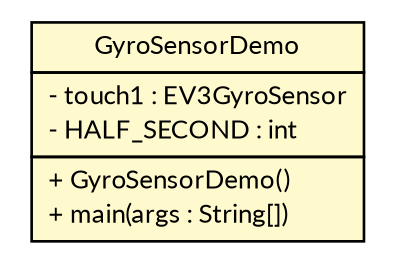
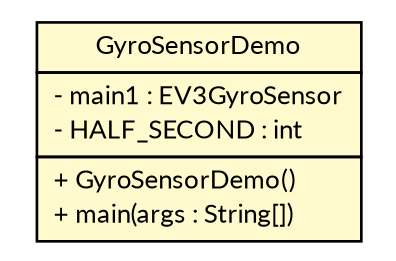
node "GyroSensorDemo": text "- touch1 : EV3GyroSensor" -> "- main1 : EV3GyroSensor"
